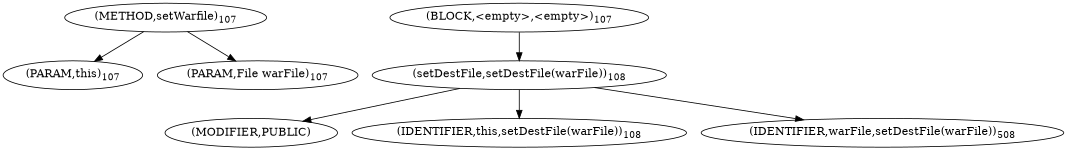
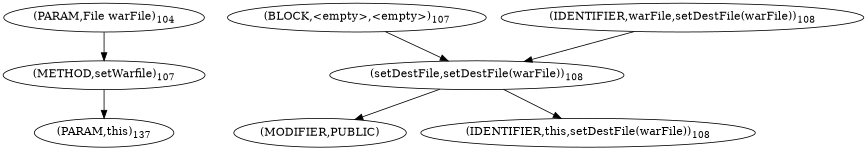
edge "(METHOD,setWarfile)" -> "(PARAM,File warFile)": reversed
node "(PARAM,this)": text "107" -> "137"
node "(PARAM,File warFile)": text "107" -> "104"
edge "(setDestFile,setDestFile(warFile))" -> "(IDENTIFIER,warFile,setDestFile(warFile))": reversed
node "(IDENTIFIER,warFile,setDestFile(warFile))": text "508" -> "108"
